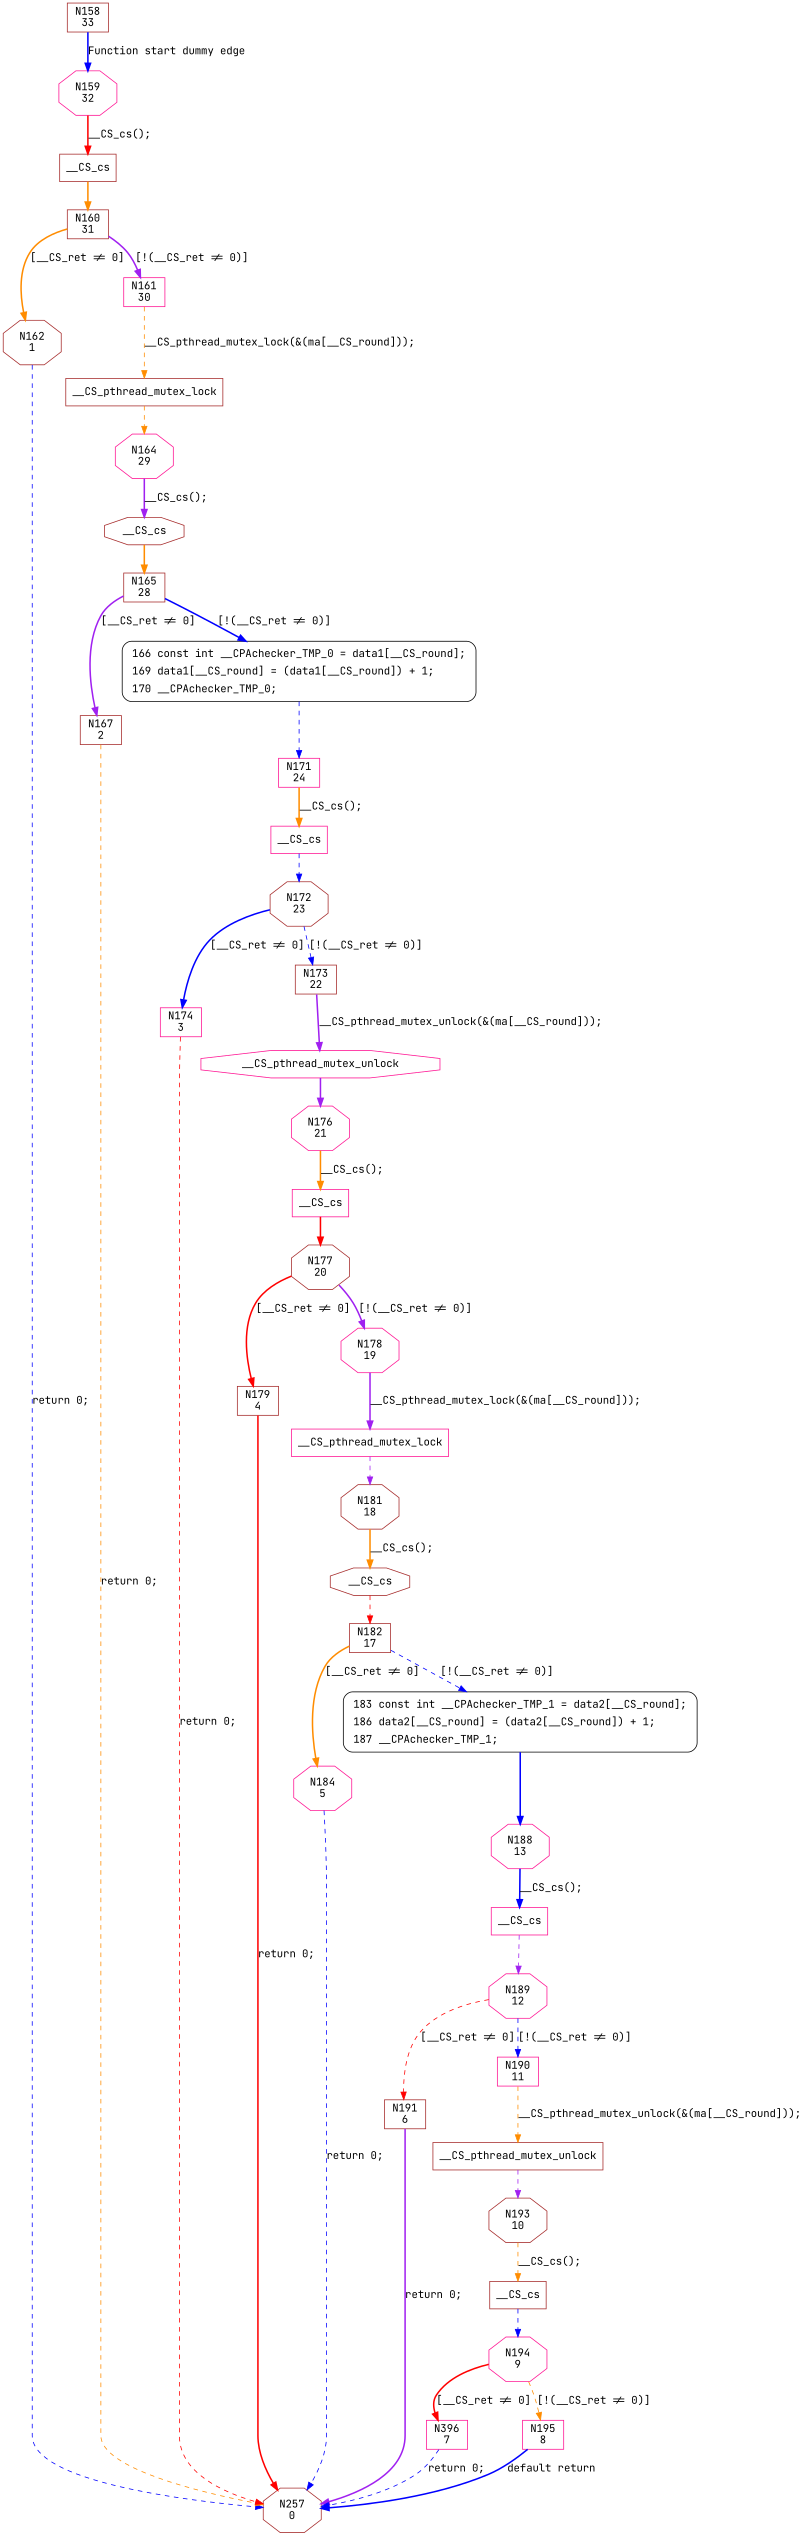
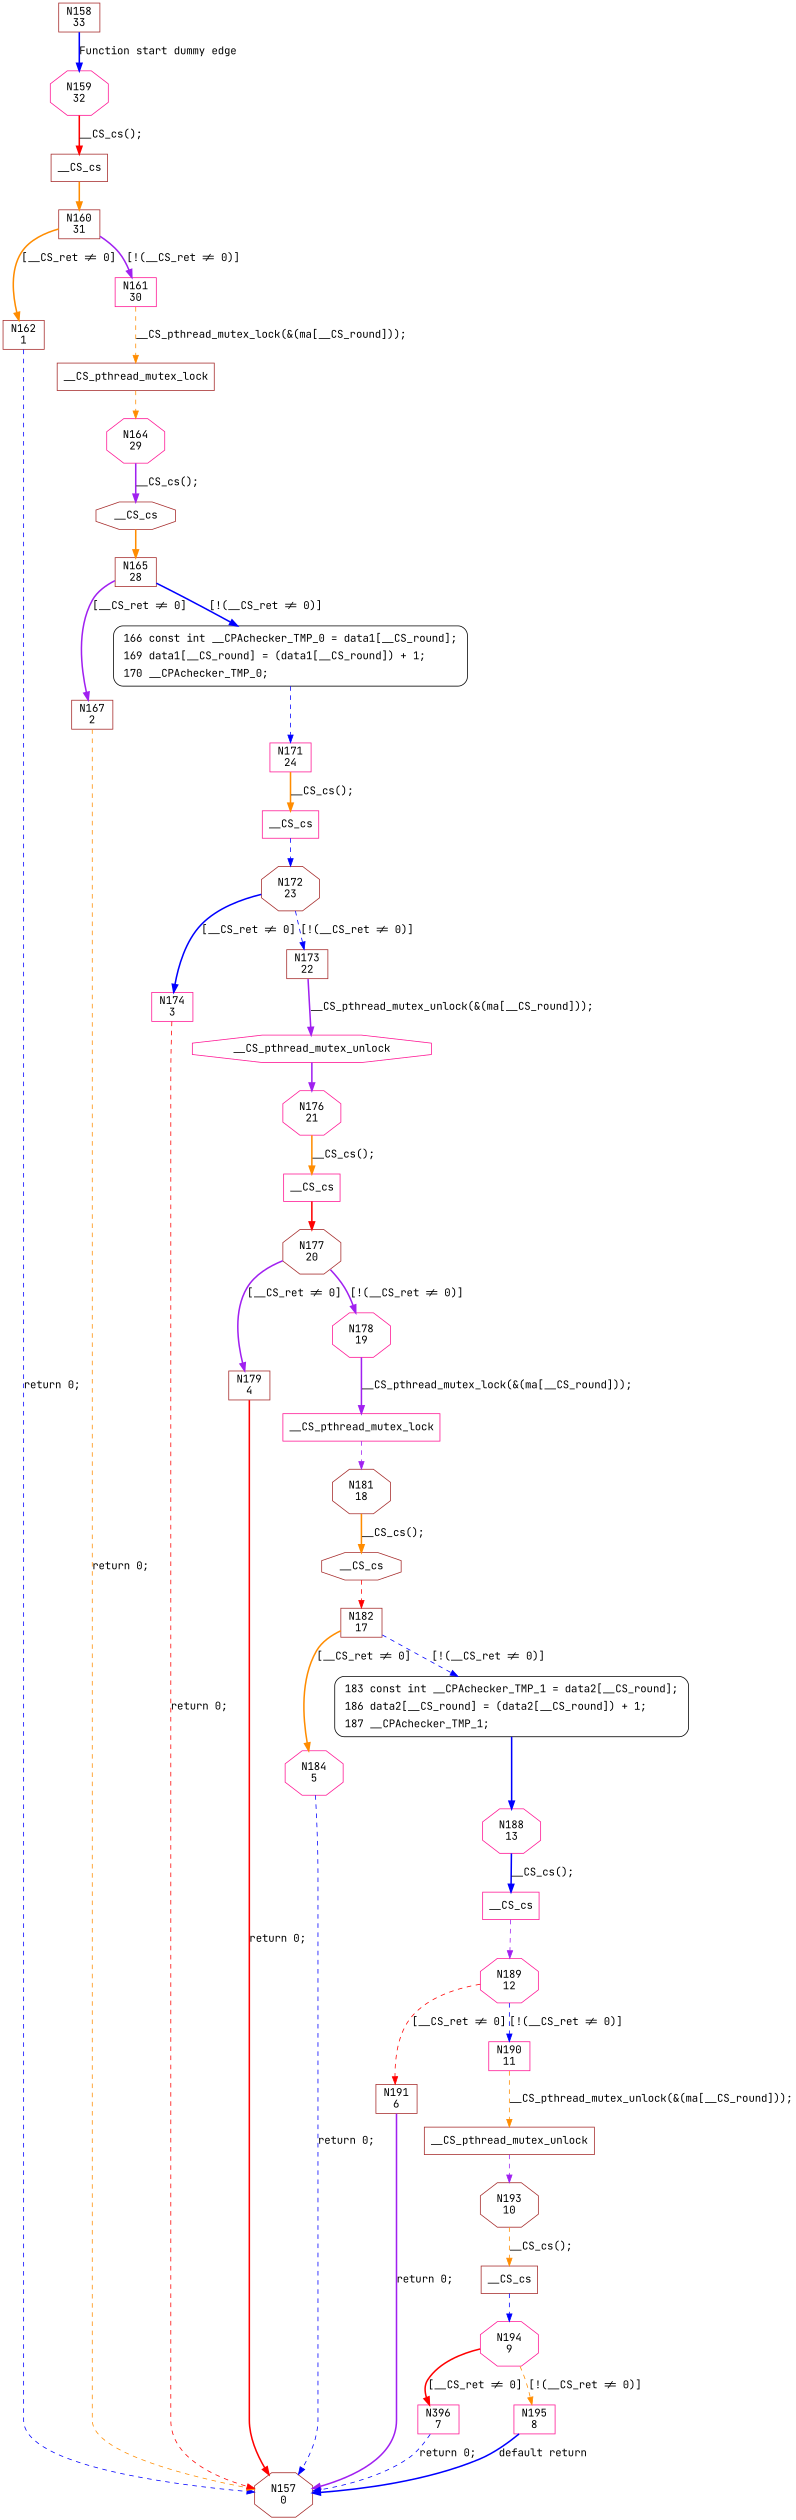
node "N162 1": shape octagon -> box
edge "N177 20" -> "N179 4": color red -> purple
node "N257 0": label "N257 0" -> "N157 0"
